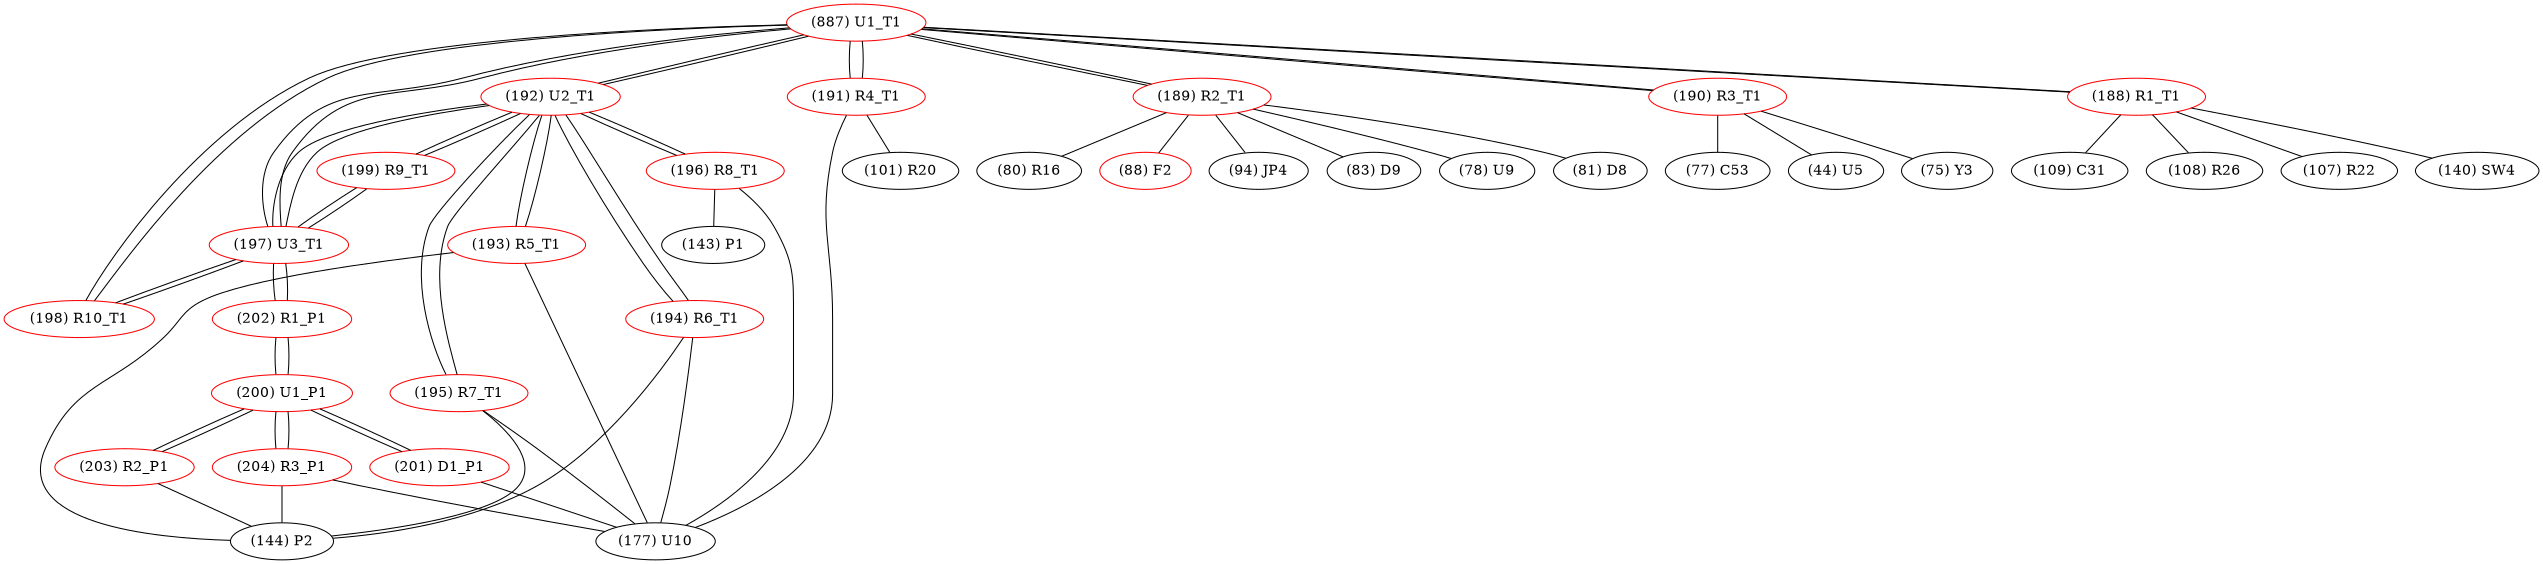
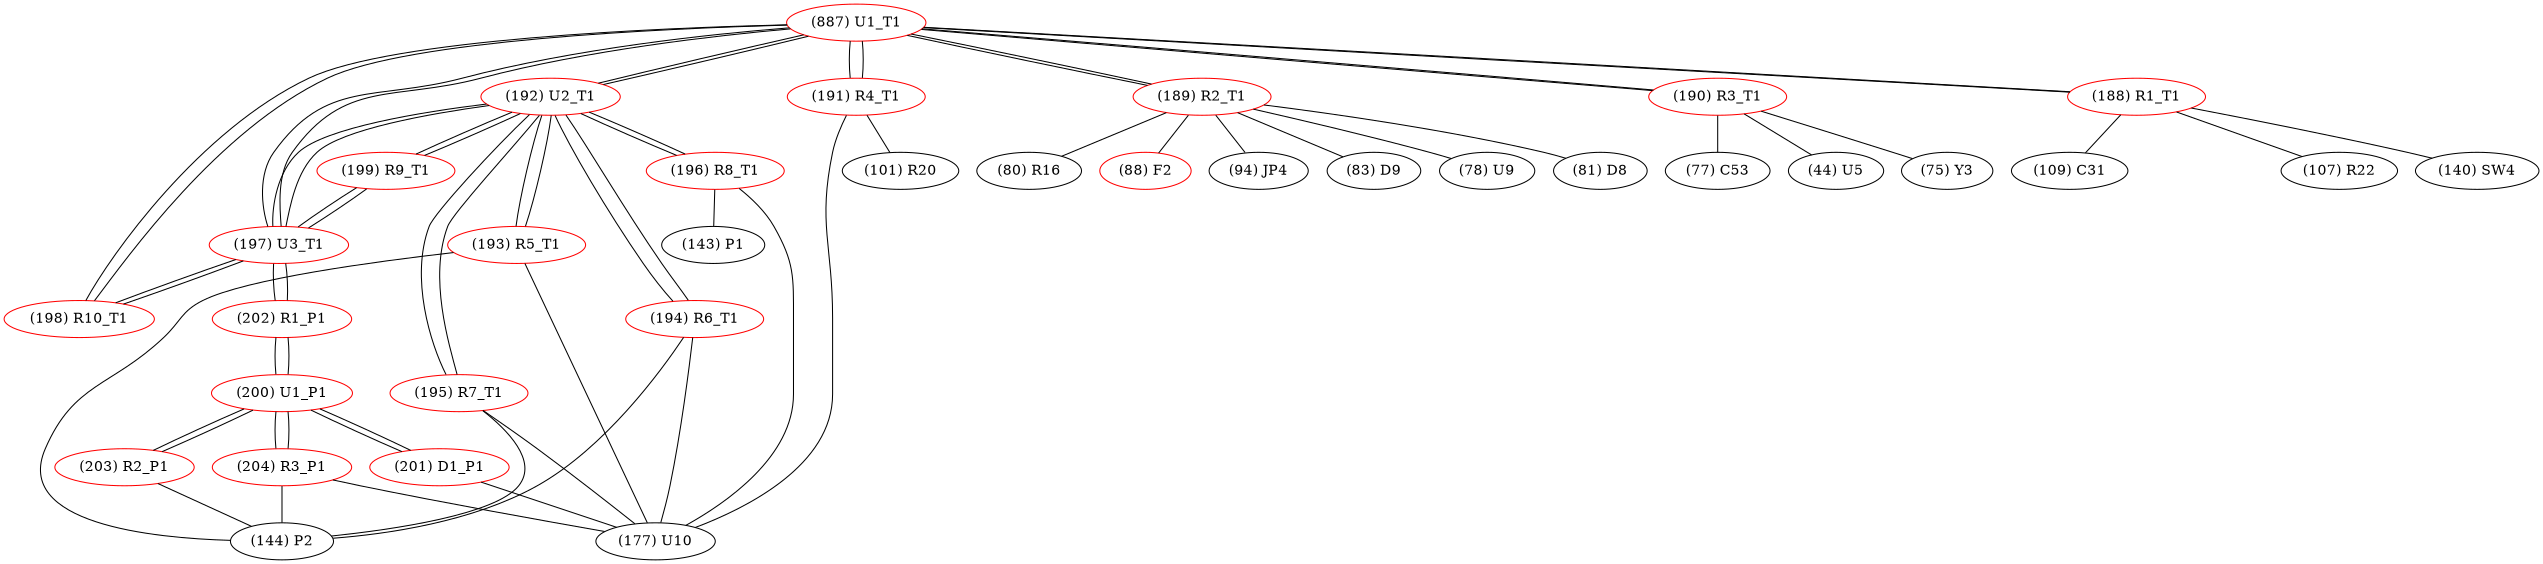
node "(108) R26": removed
